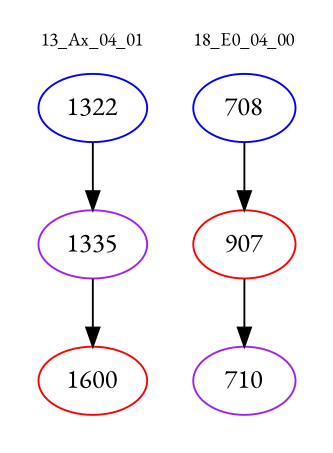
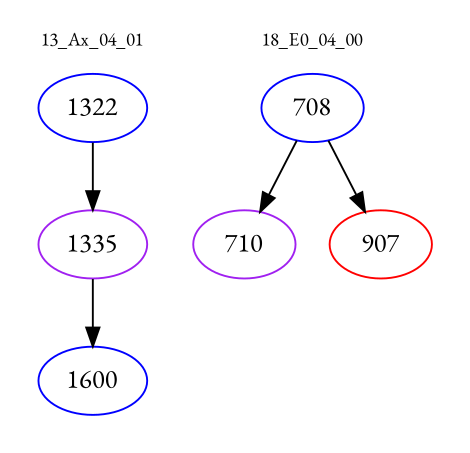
edge "907" -> "710": now "708" -> "710"
node "1600": color red -> blue
